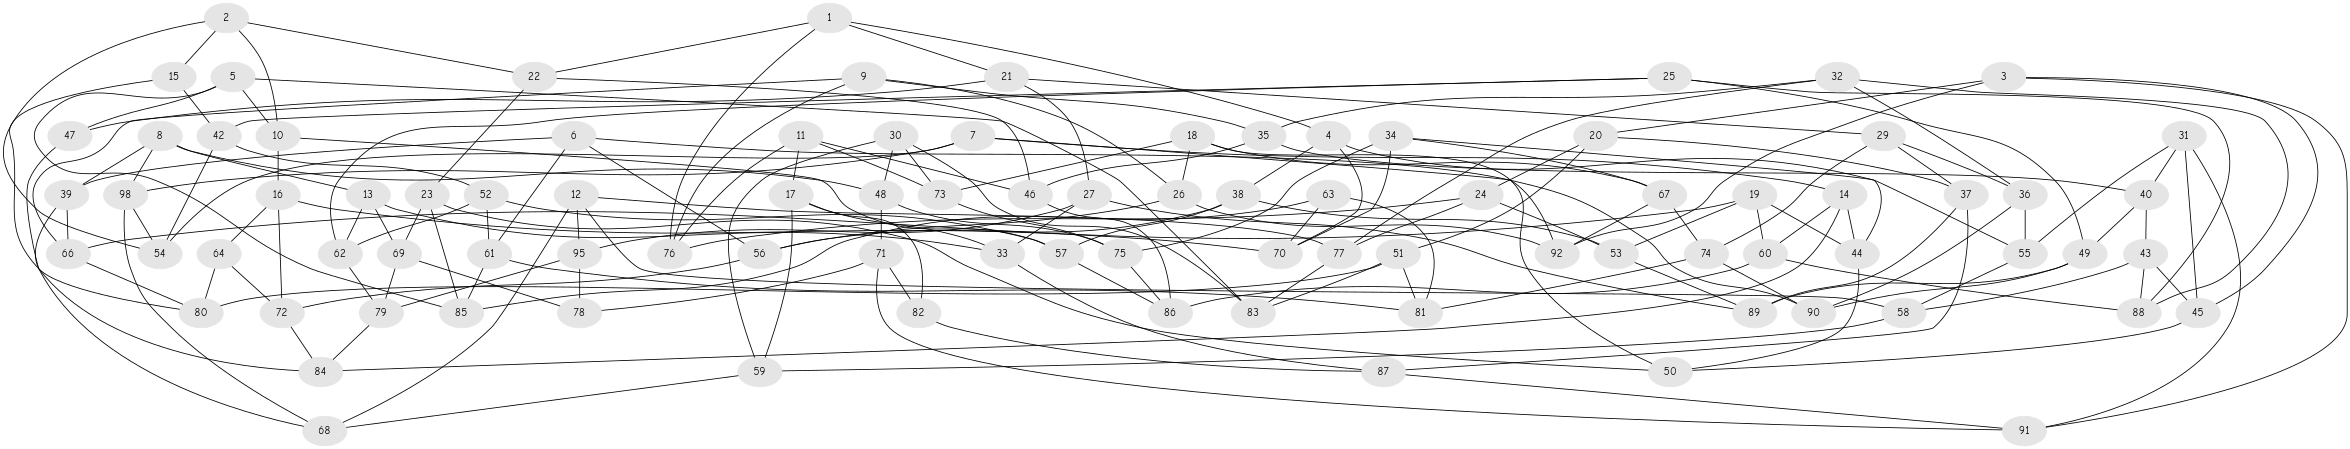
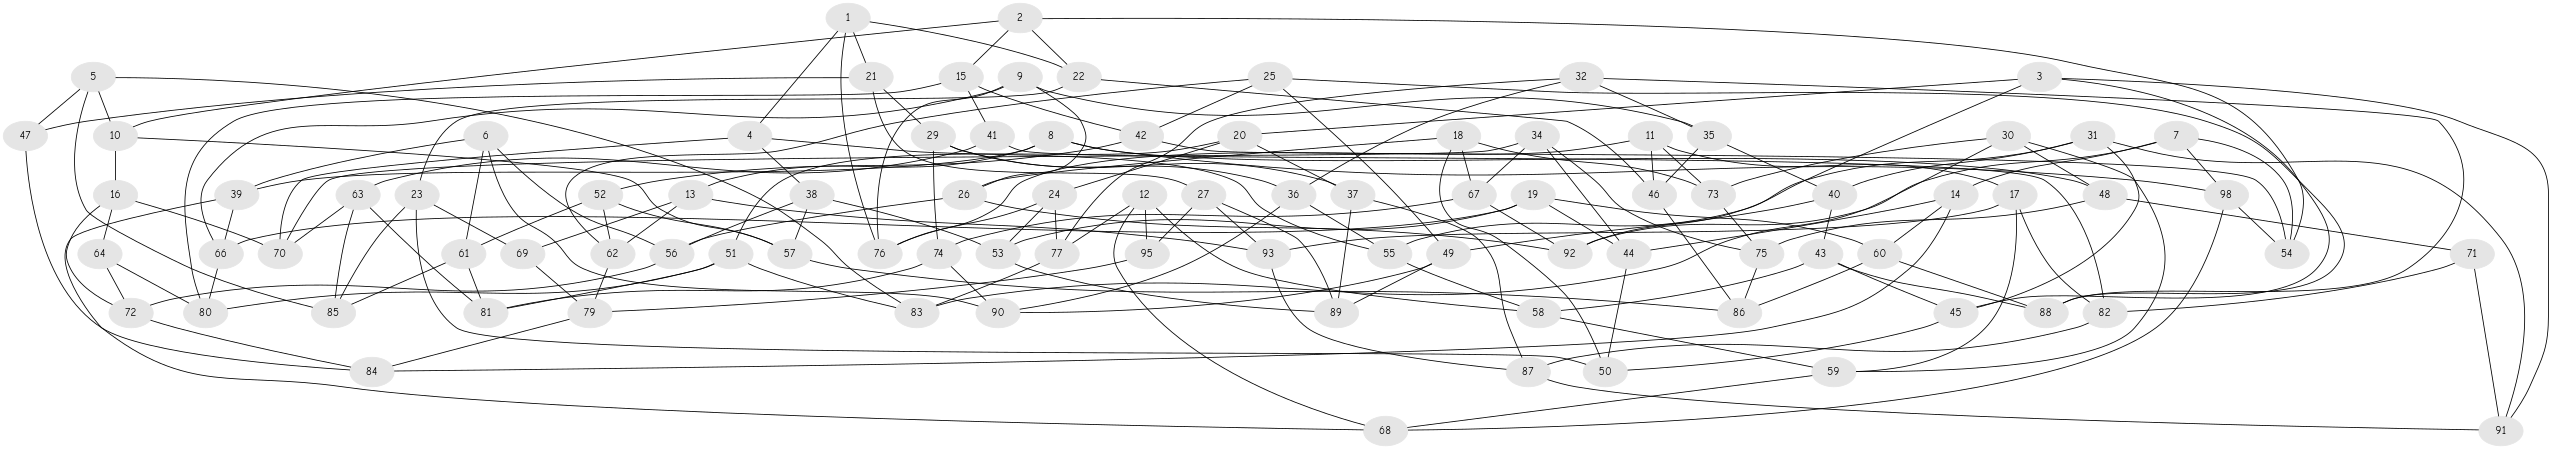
node "41": added
node "33": label "33" -> "93"
node "78": removed
